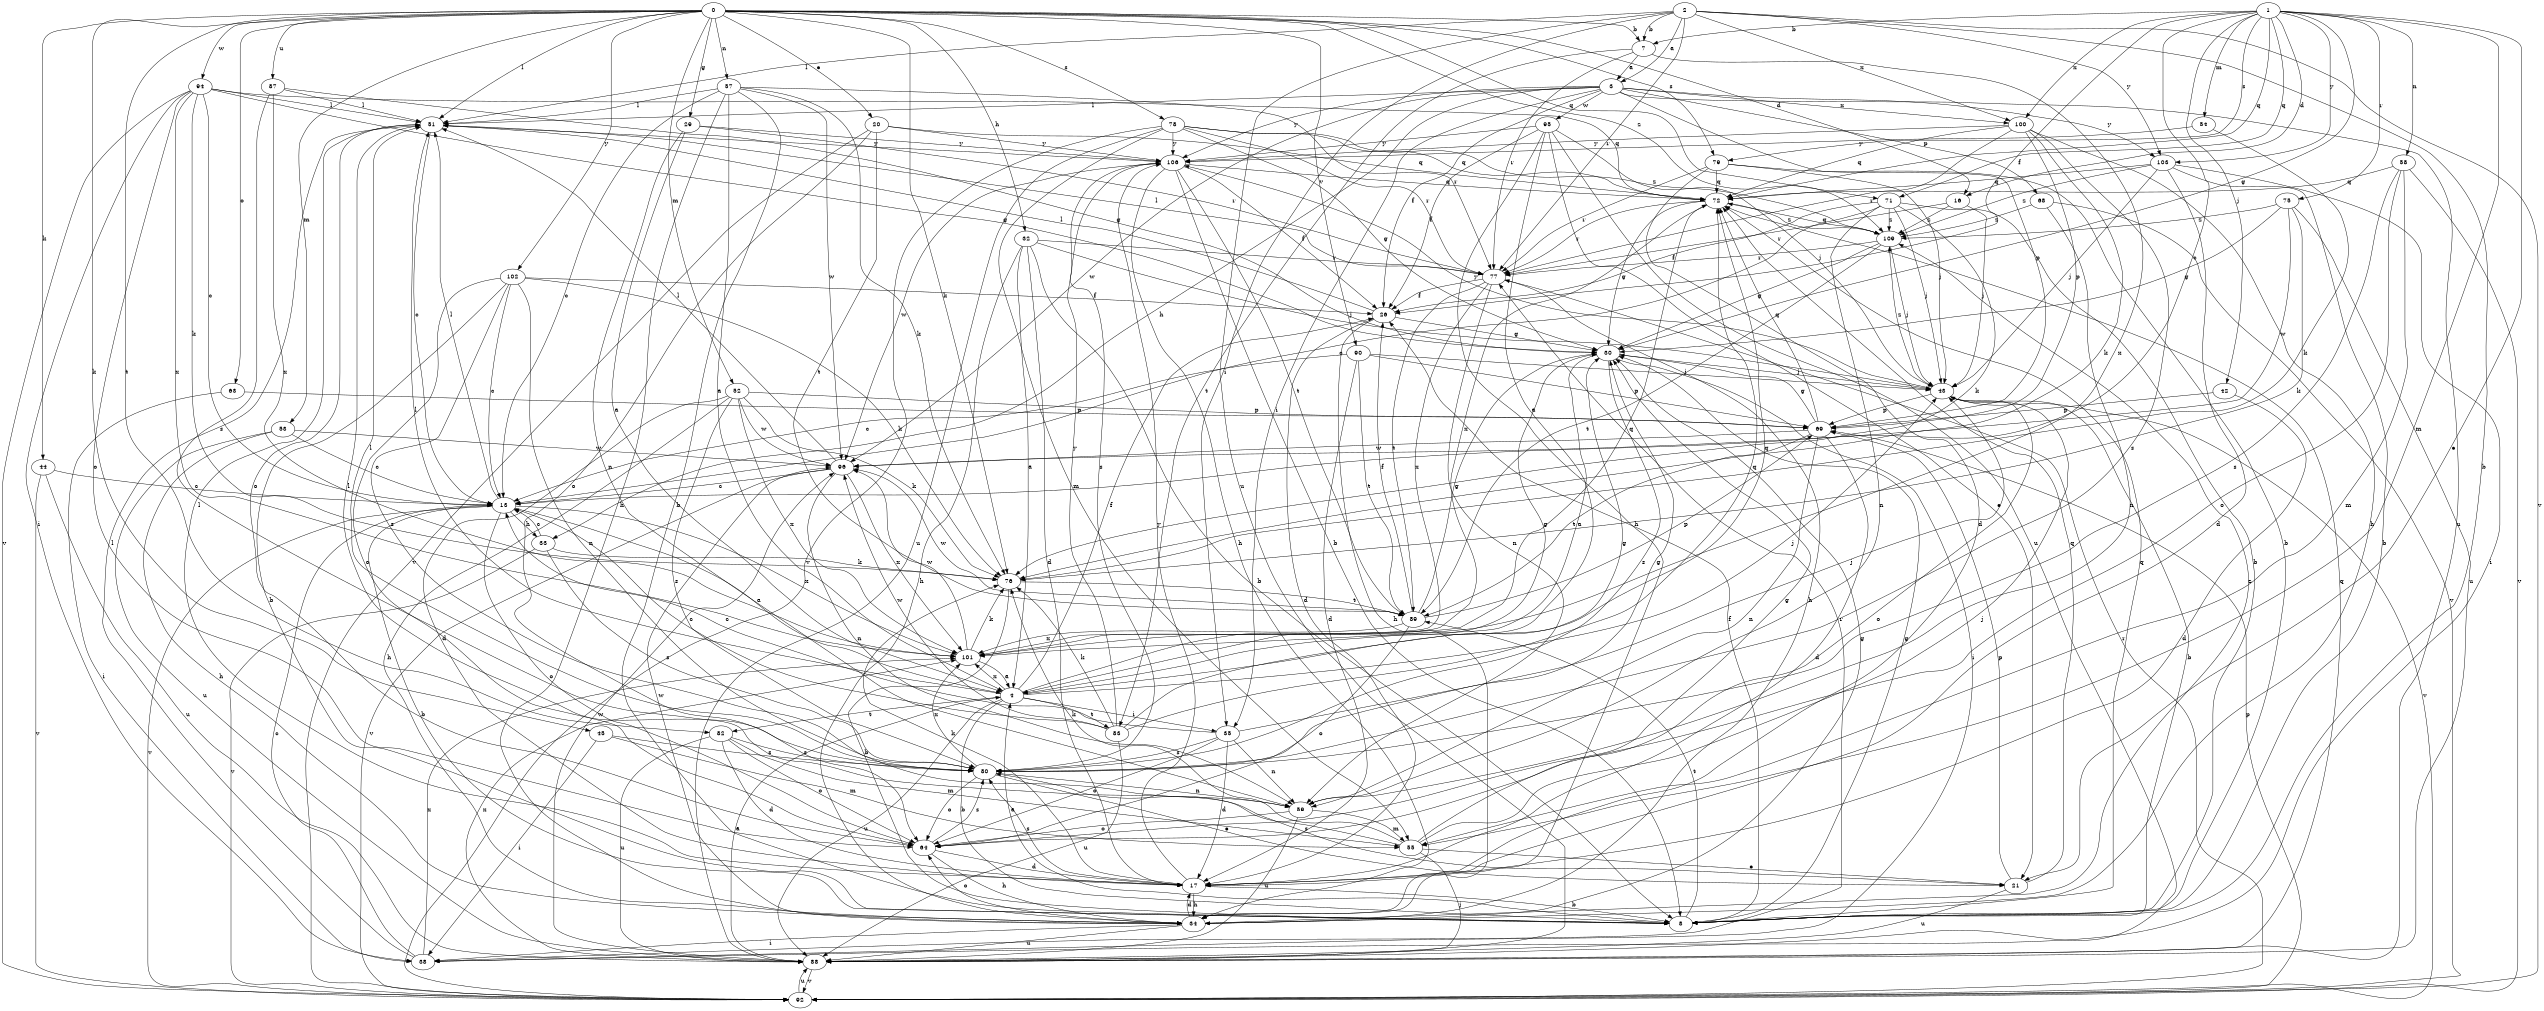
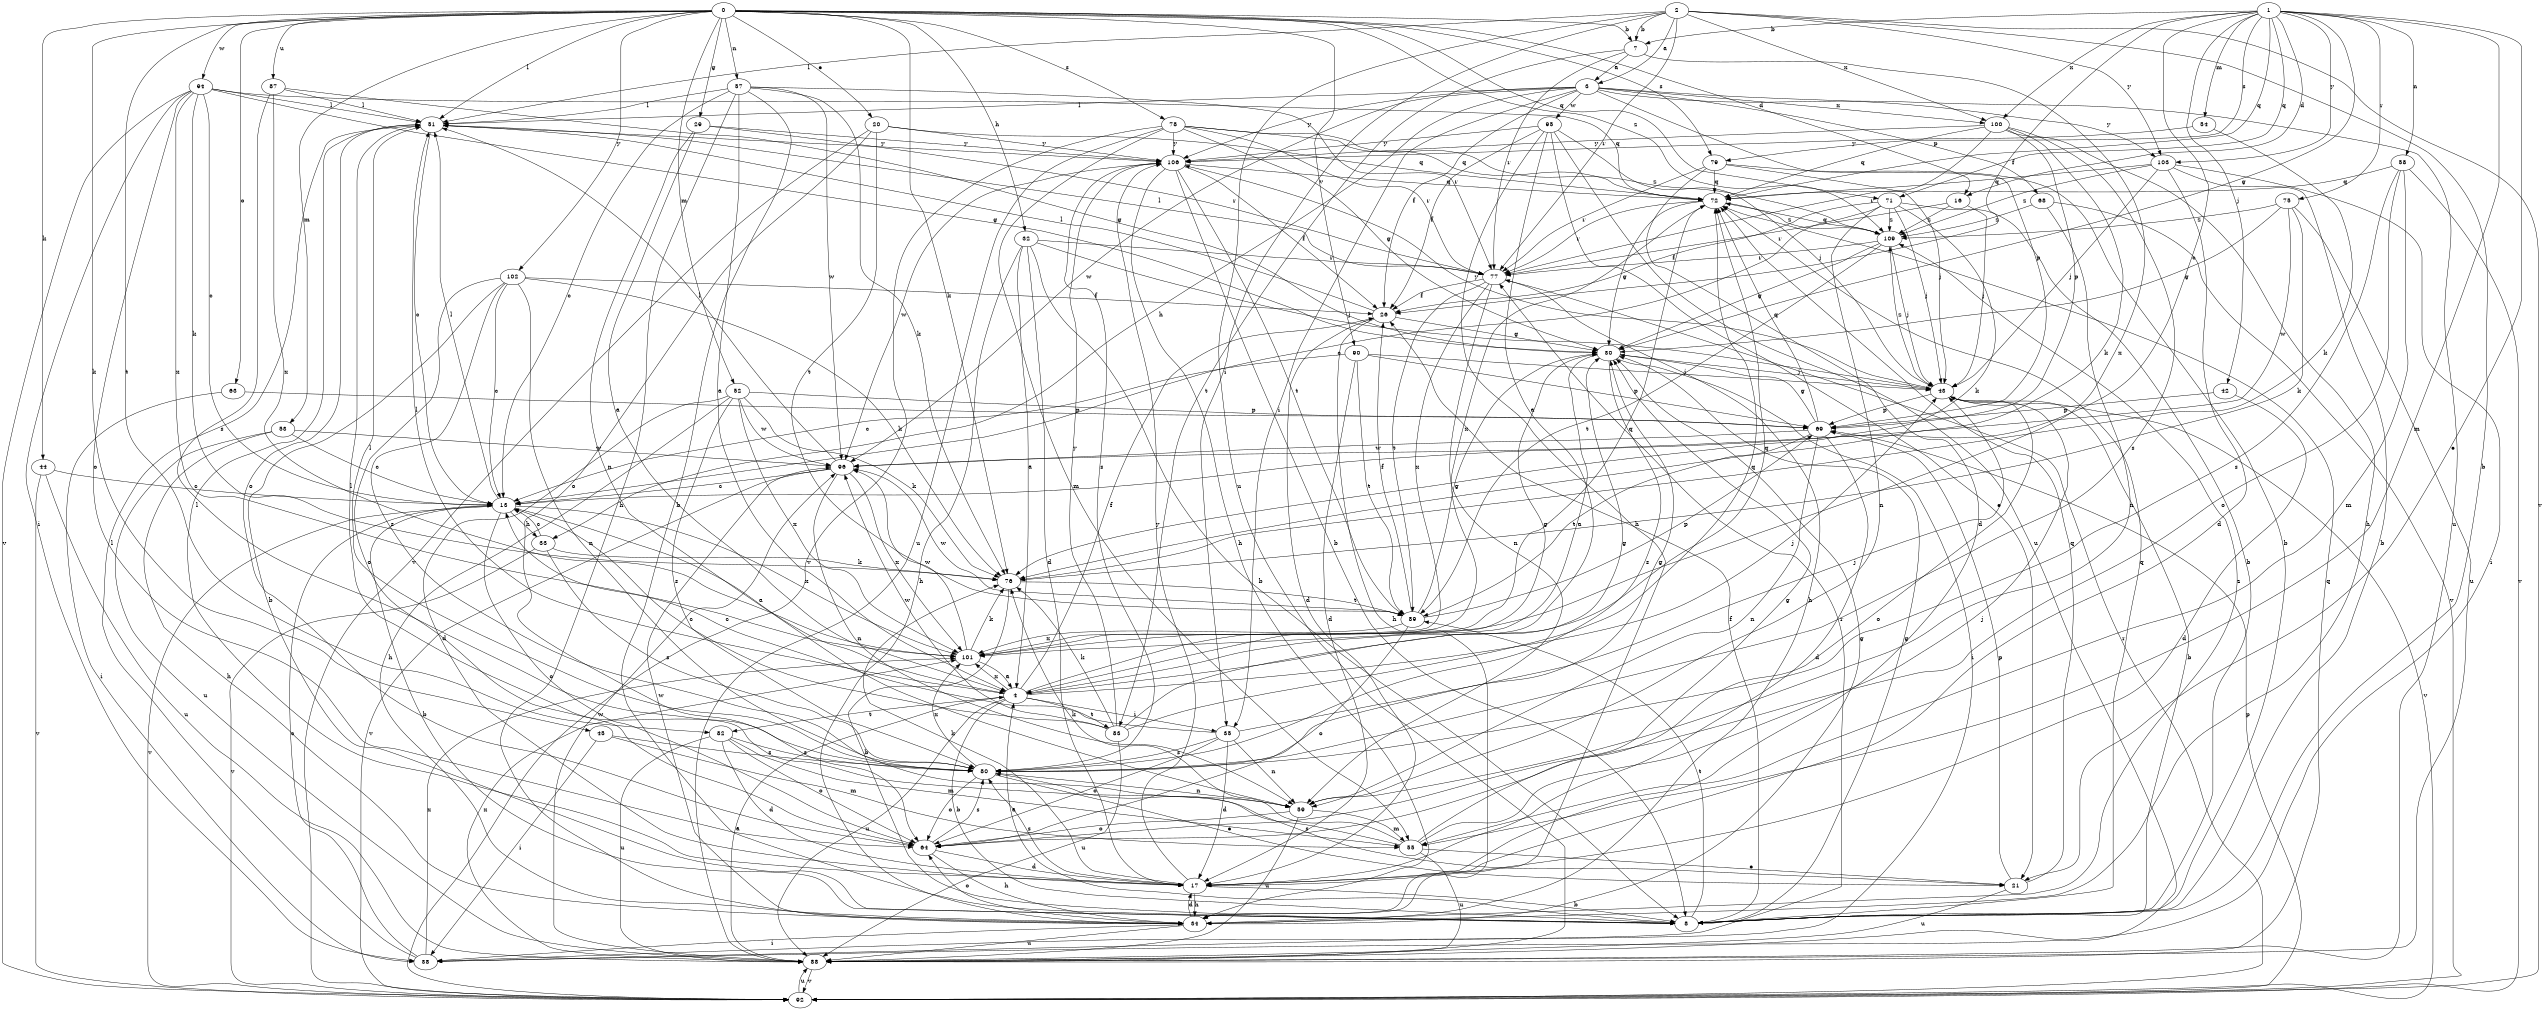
edge "55" -> "88": label "j" -> "u"
